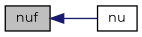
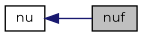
edge "nu" -> "nuf": reversed
